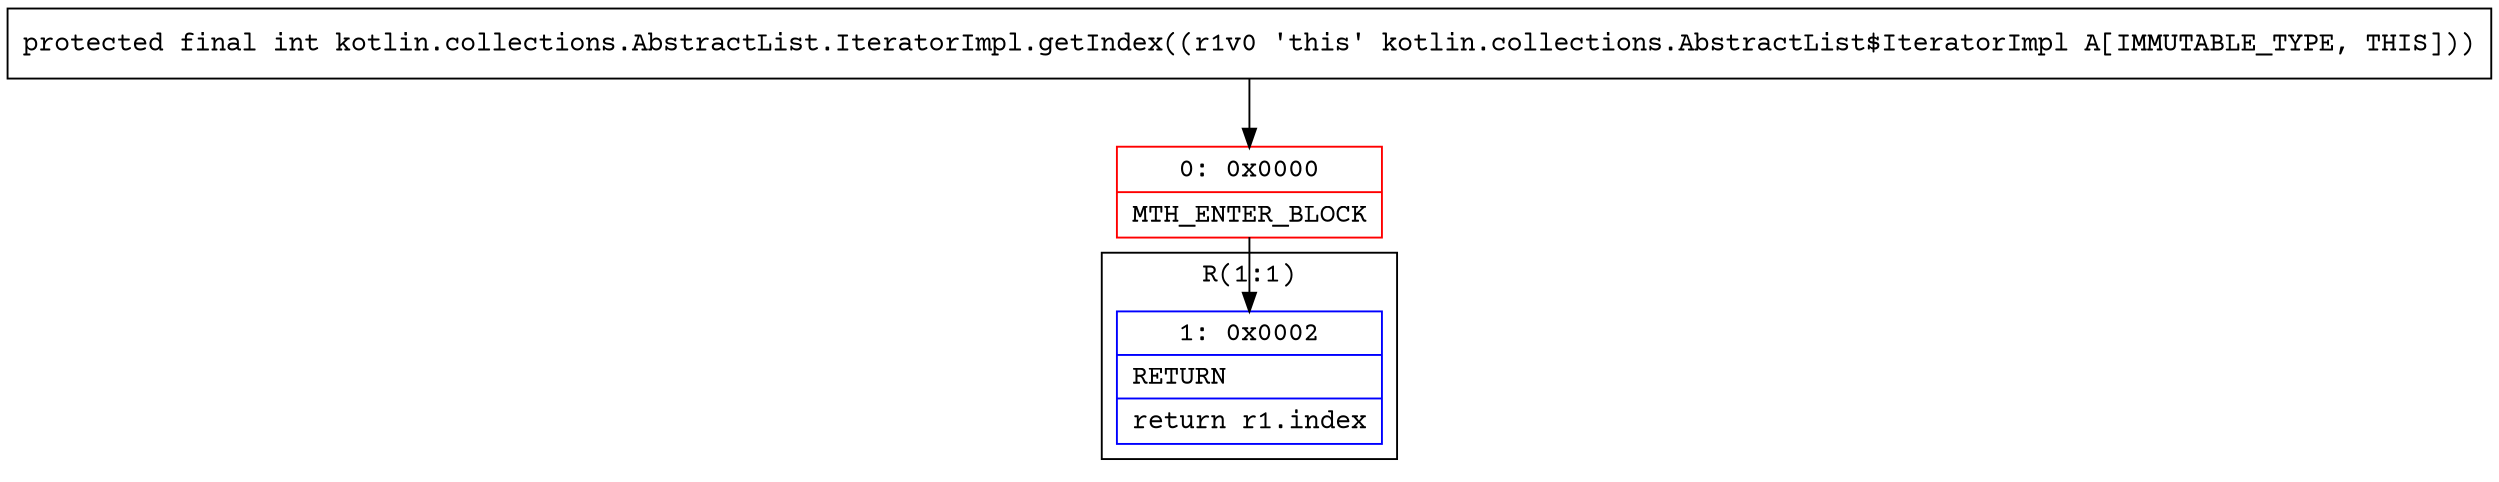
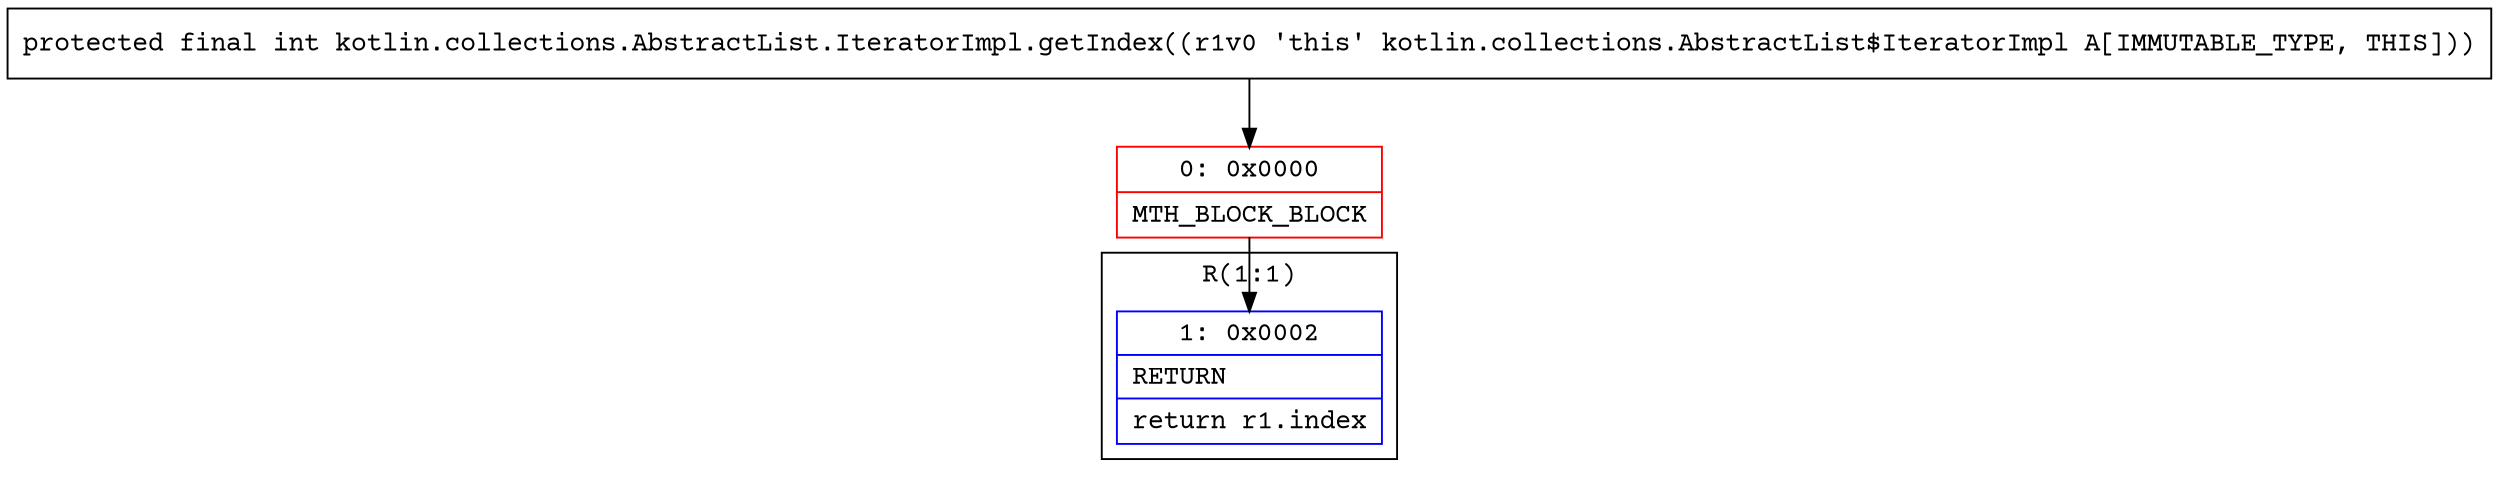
node "0: 0x0000": text "MTH_ENTER_BLOCK" -> "MTH_BLOCK_BLOCK"
